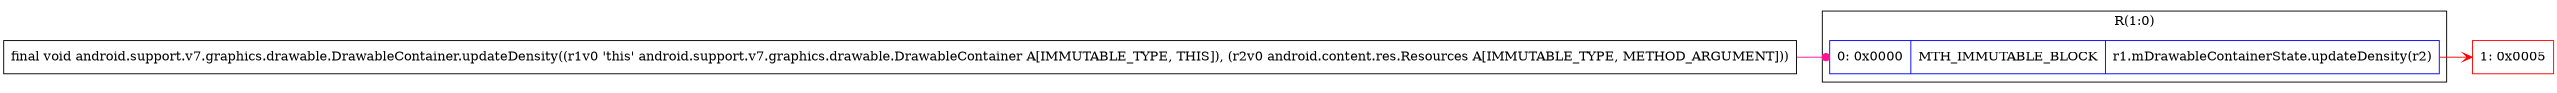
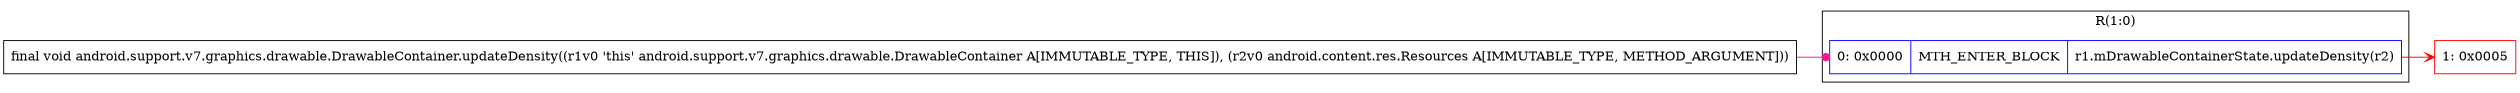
node "0: 0x0000": text "MTH_IMMUTABLE_BLOCK" -> "MTH_ENTER_BLOCK"
